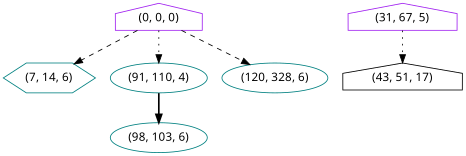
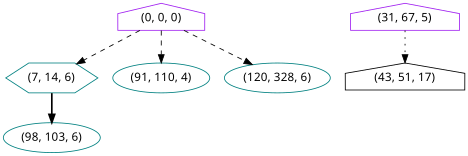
edge "(0, 0, 0)" -> "(91, 110, 4)": style dotted -> dashed
edge "(91, 110, 4)" -> "(98, 103, 6)": now "(7, 14, 6)" -> "(98, 103, 6)"
